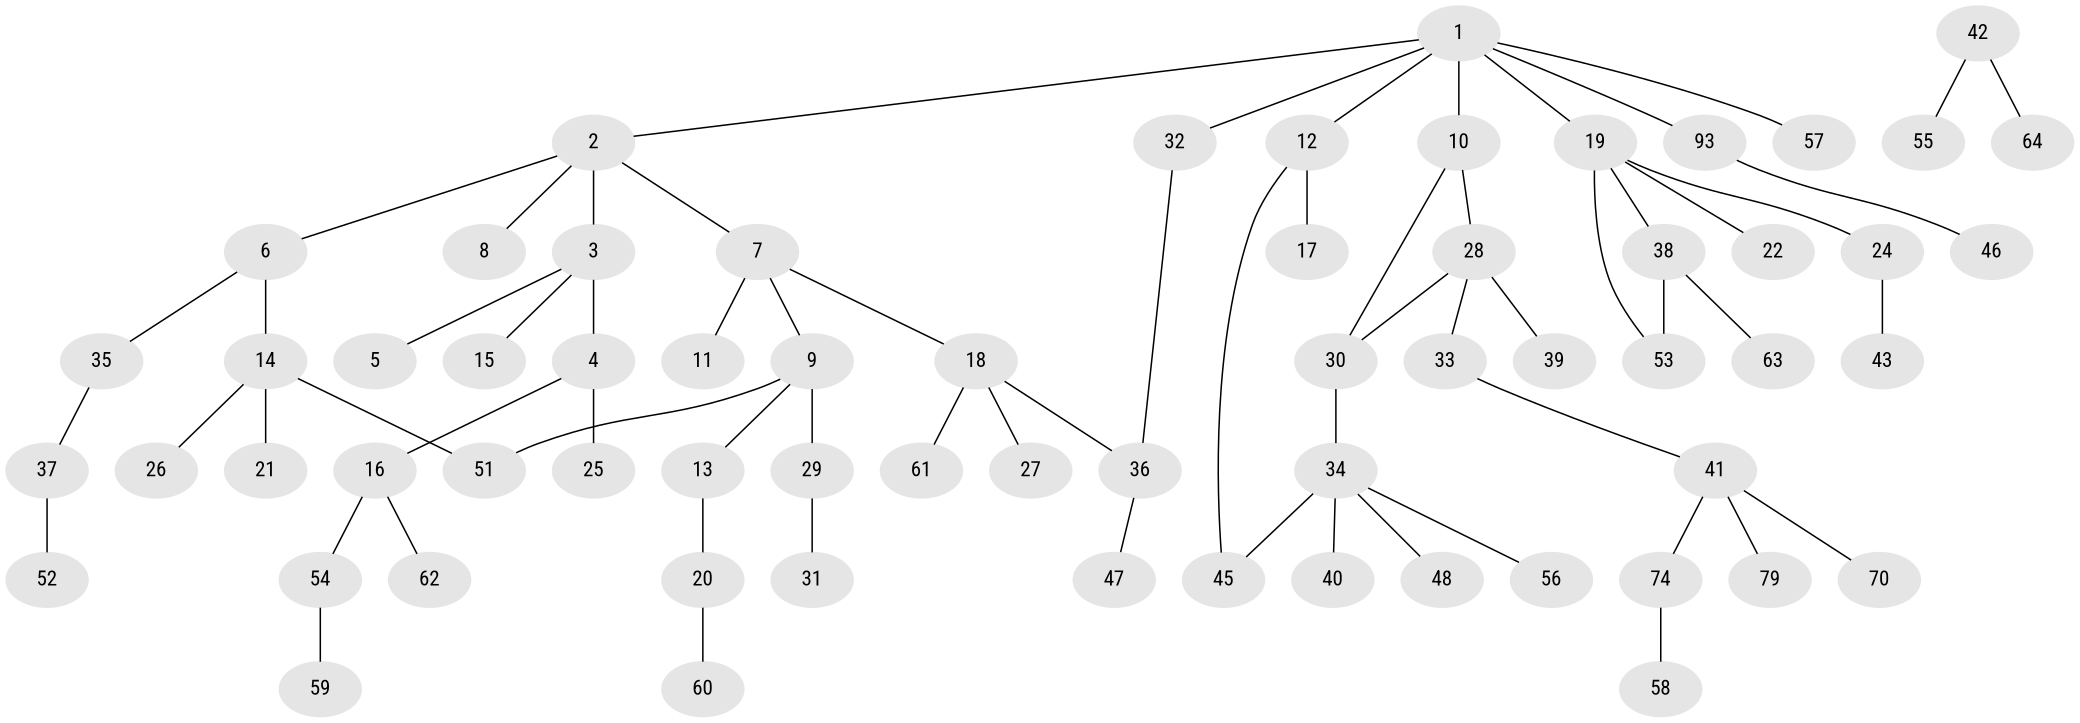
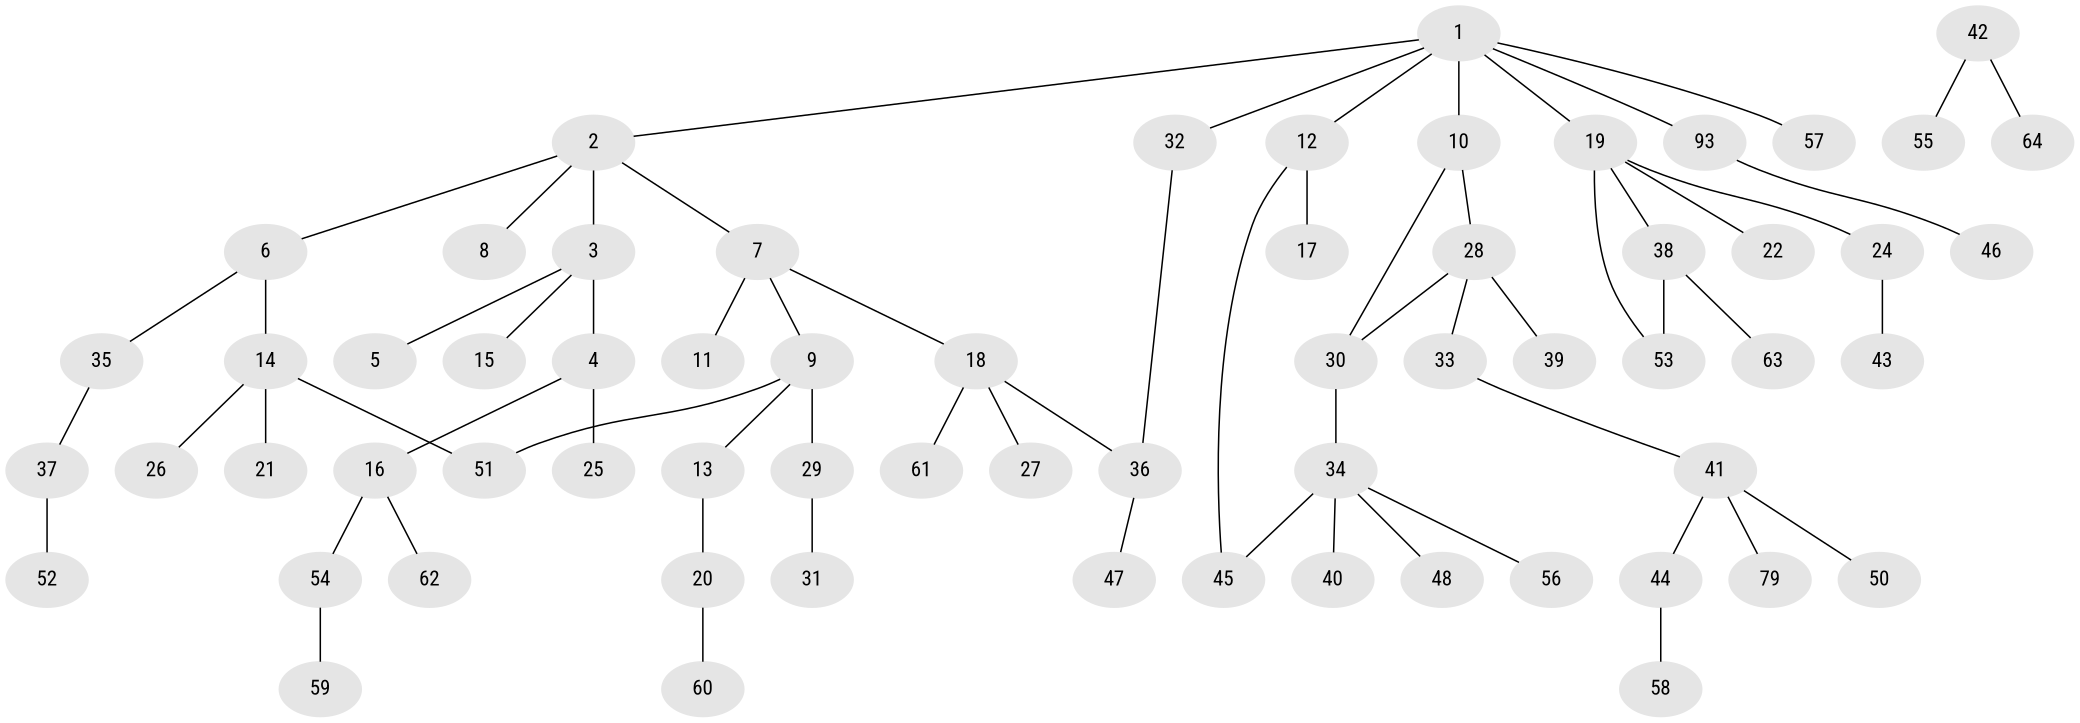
node "74": label "74" -> "44"
node "70": label "70" -> "50"
